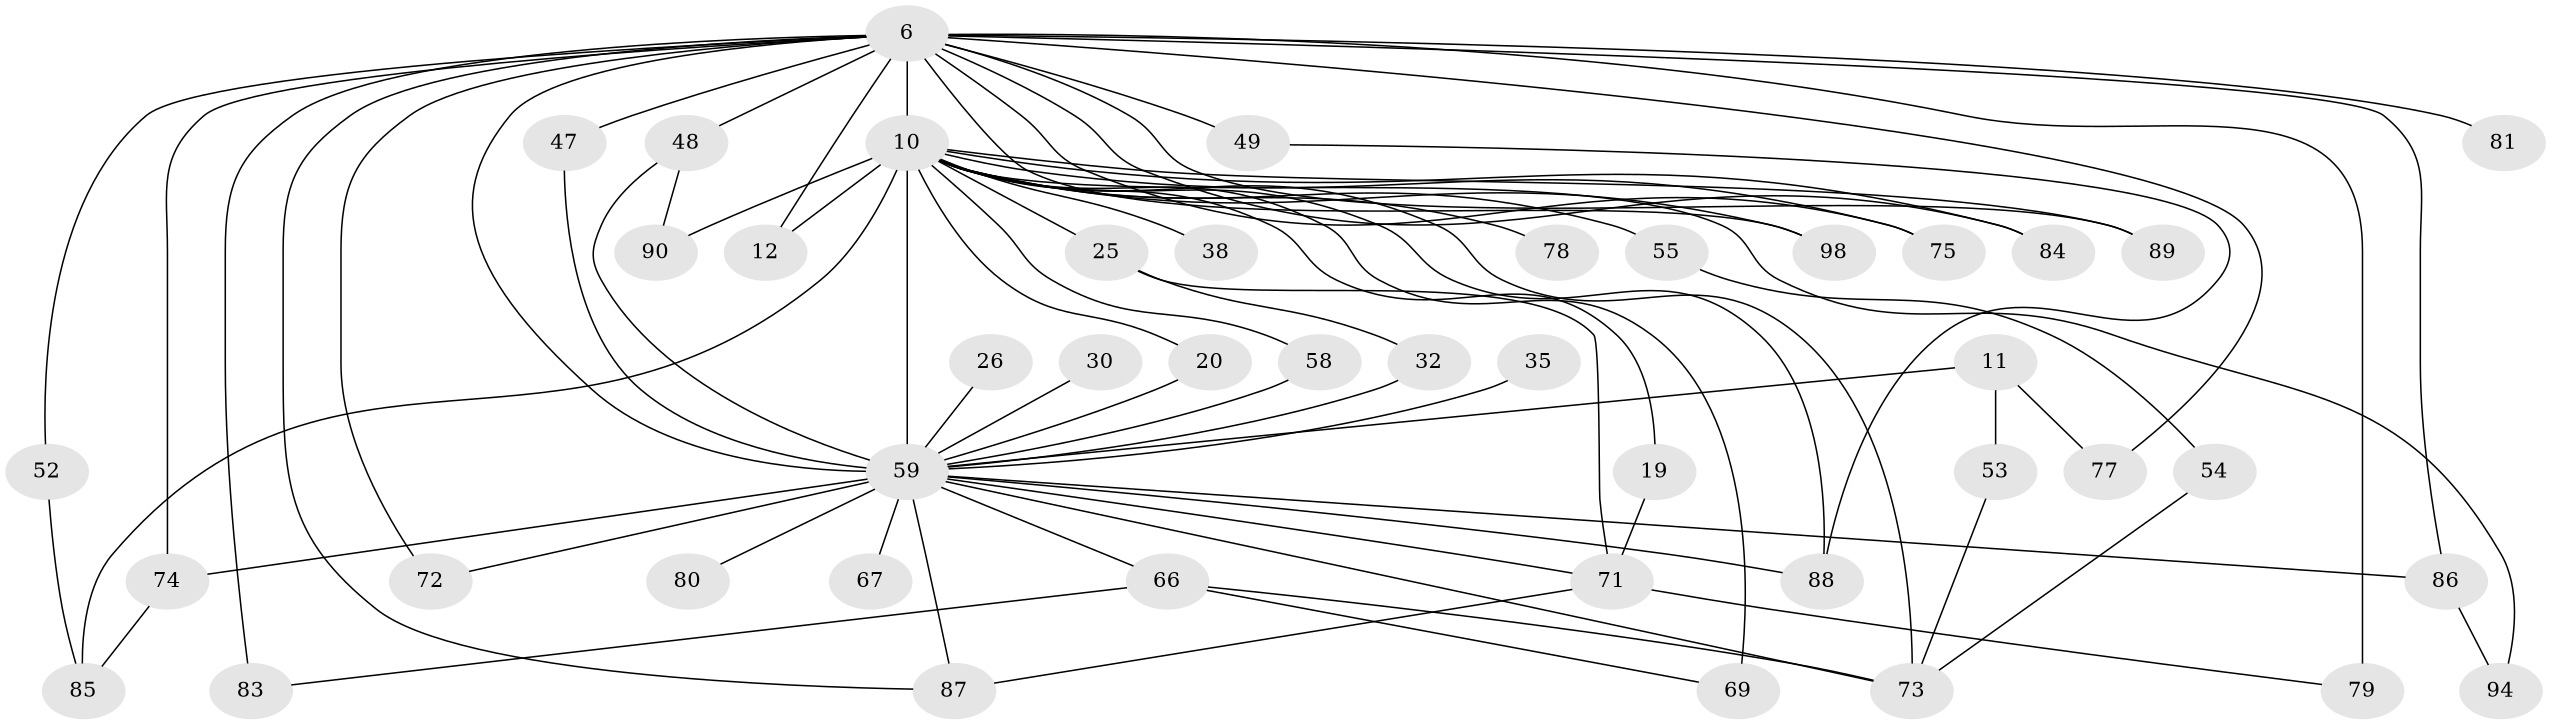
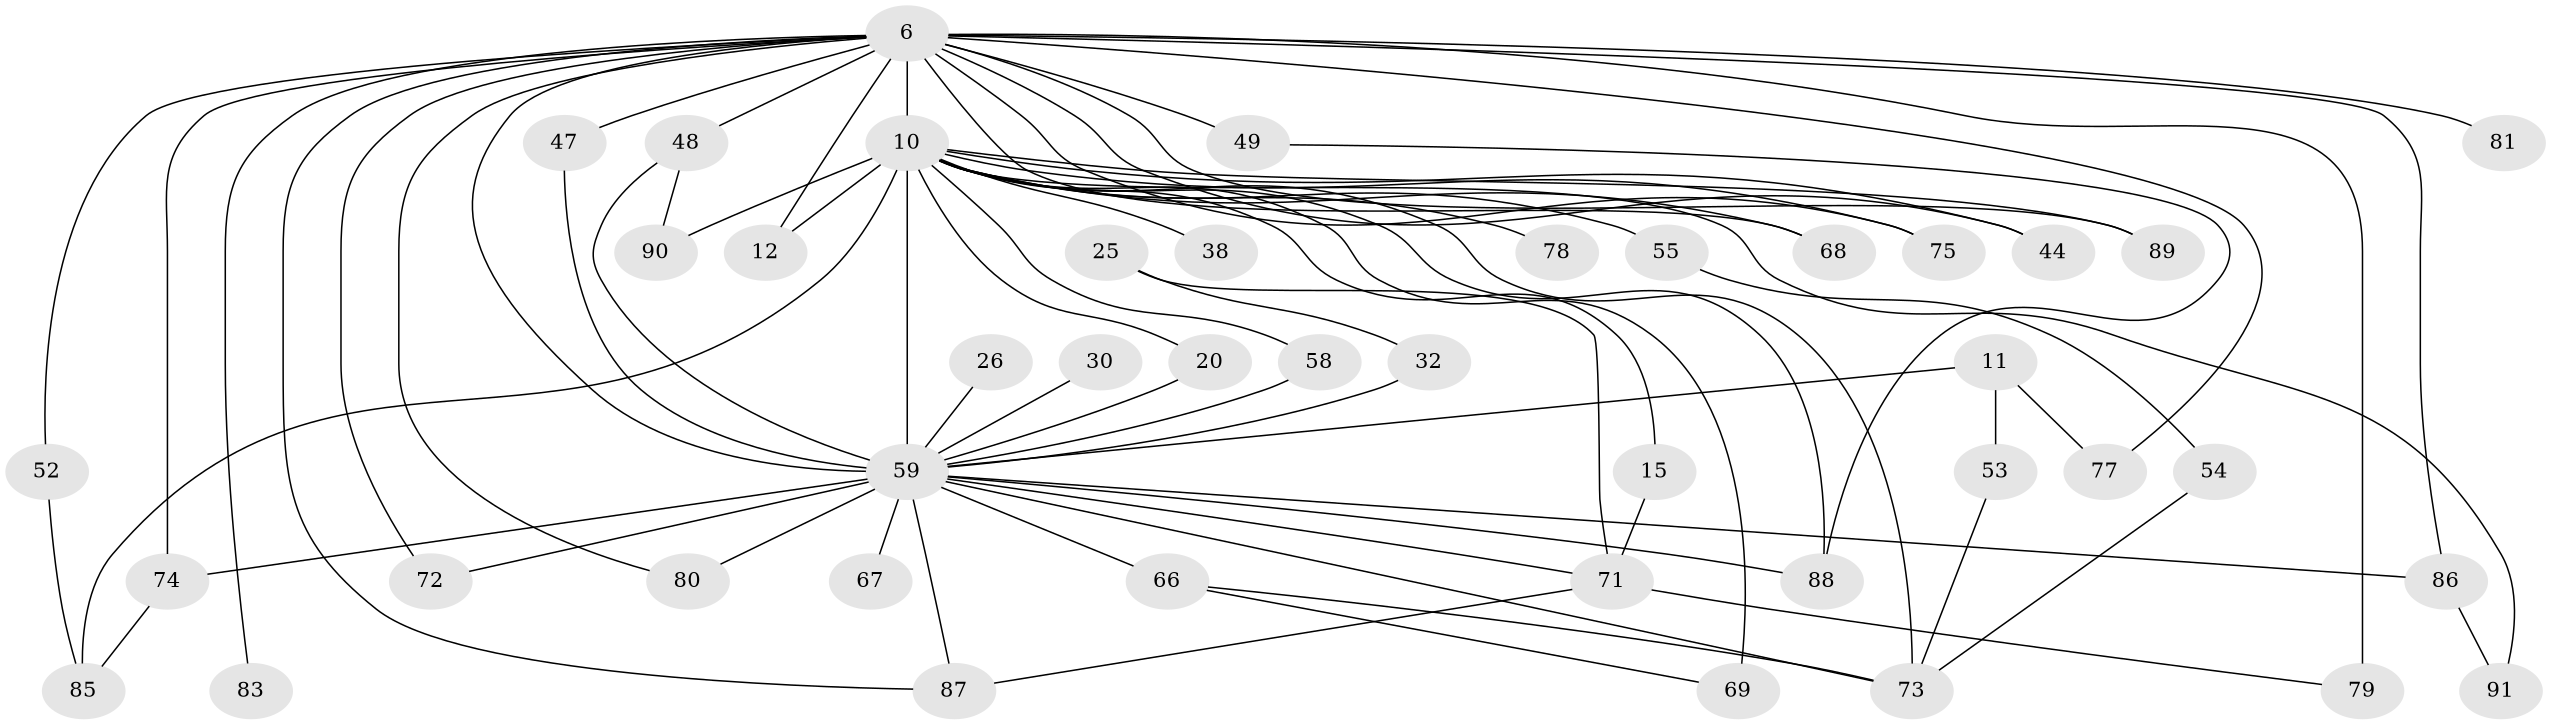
edge "6" -- "80": added
edge "10" -- "25": removed
node "98": label "98" -> "68"
node "84": label "84" -> "44"
node "35": removed
node "19": label "19" -> "15"
edge "66" -- "83": removed
node "94": label "94" -> "91"
